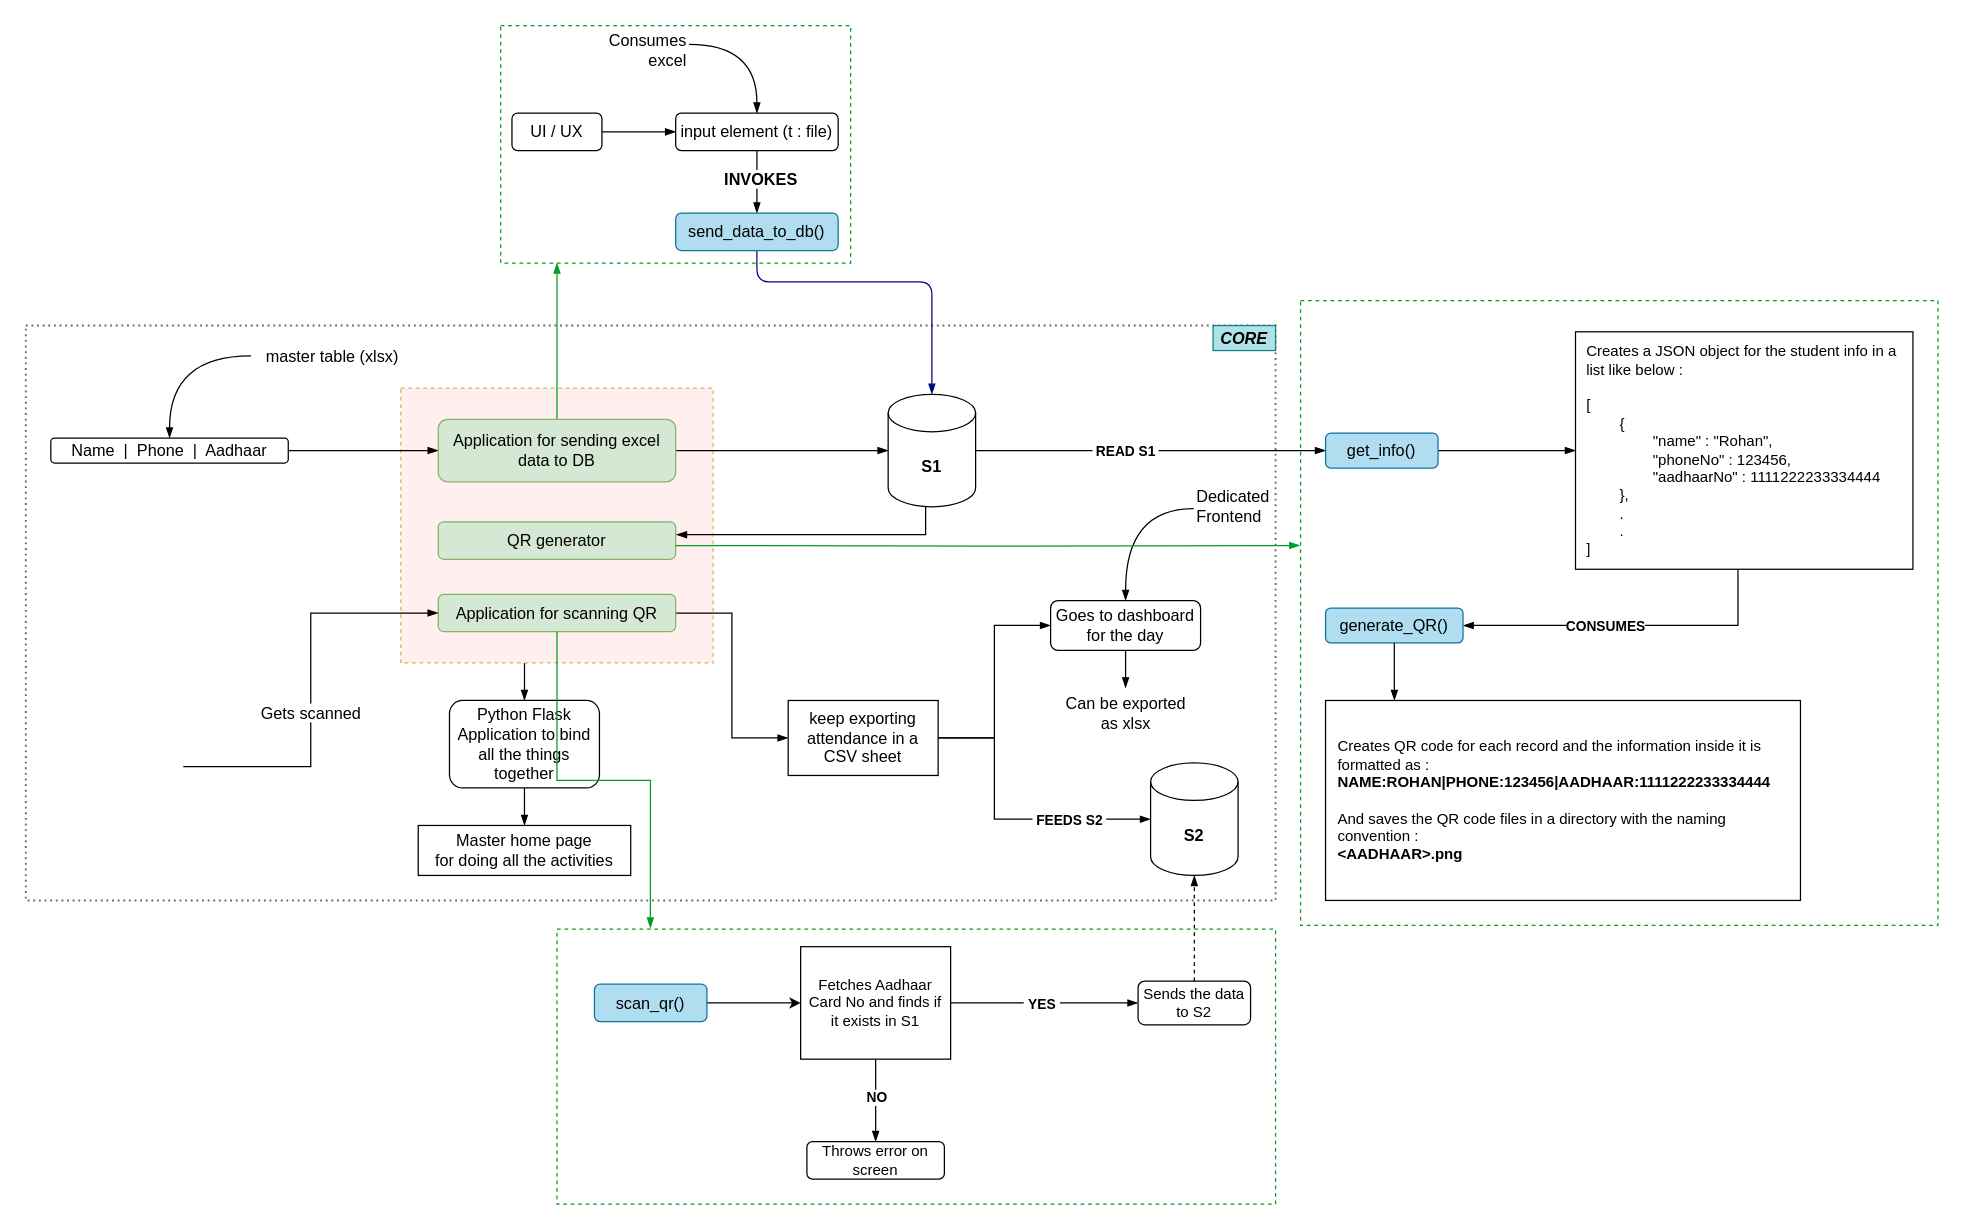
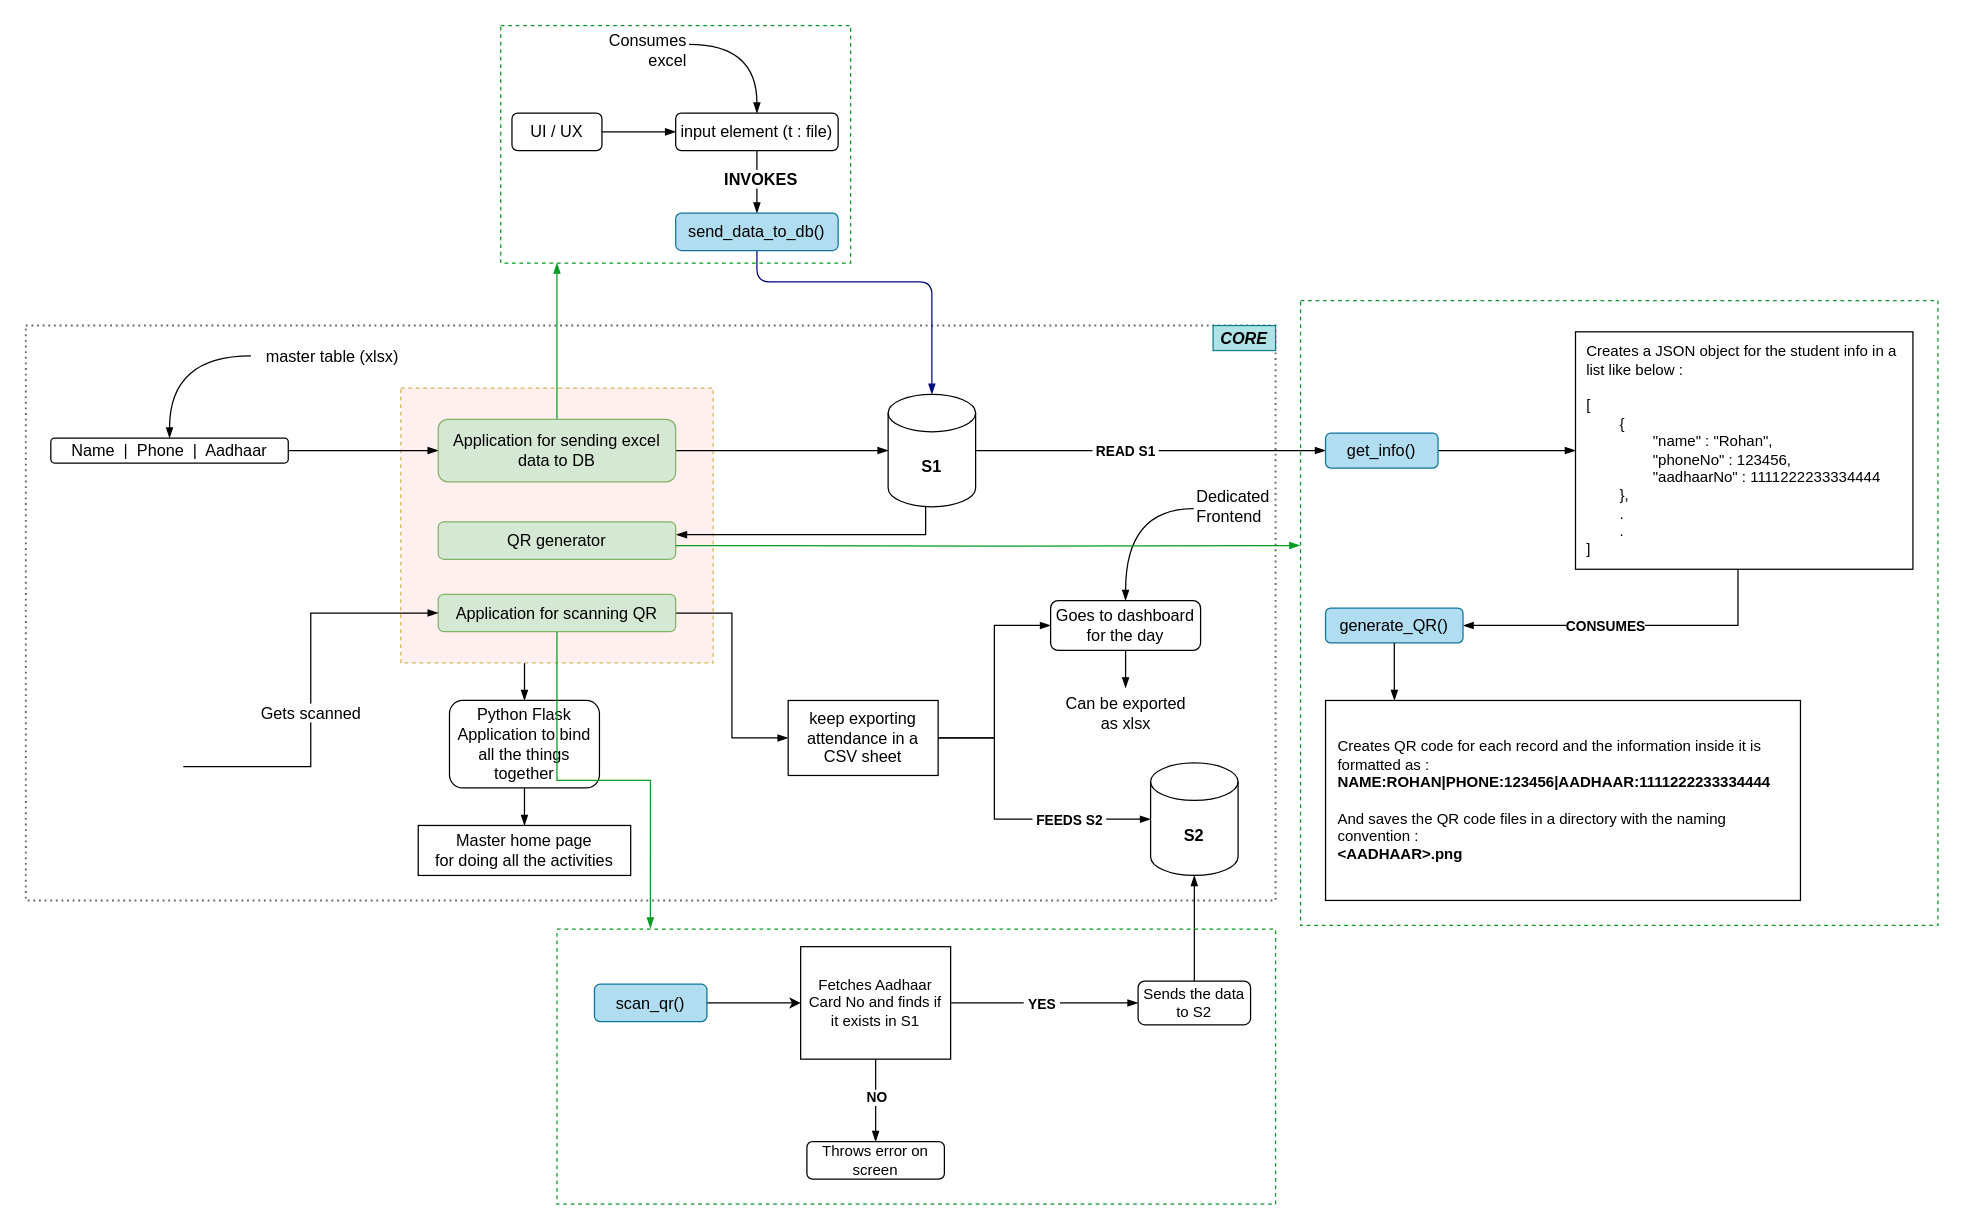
edge "Sends the data to S2" -> "S2": style dashed -> solid
